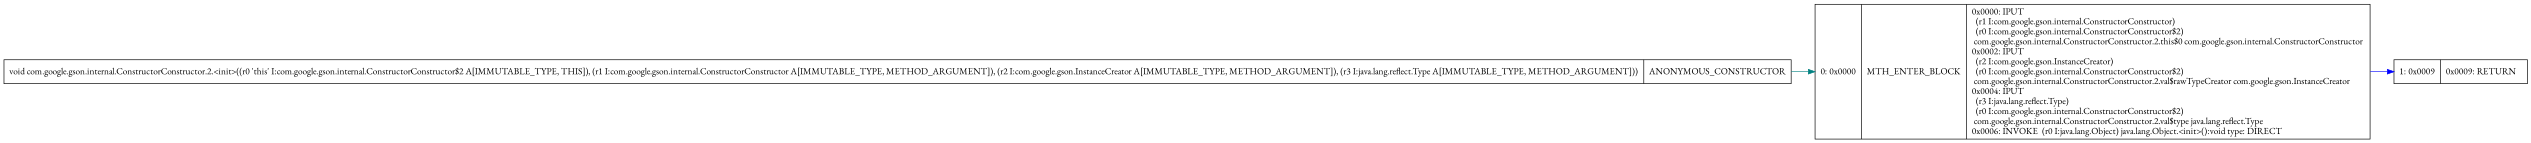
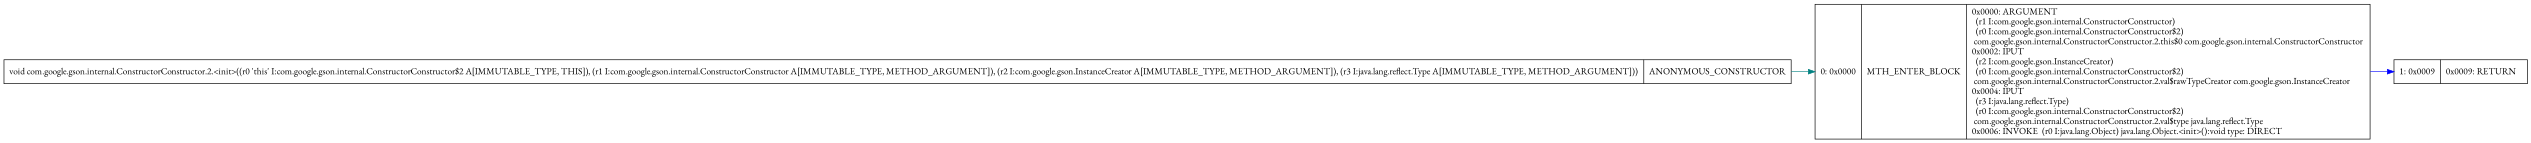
node "0: 0x0000": text "0x0000: IPUT" -> "0x0000: ARGUMENT"
